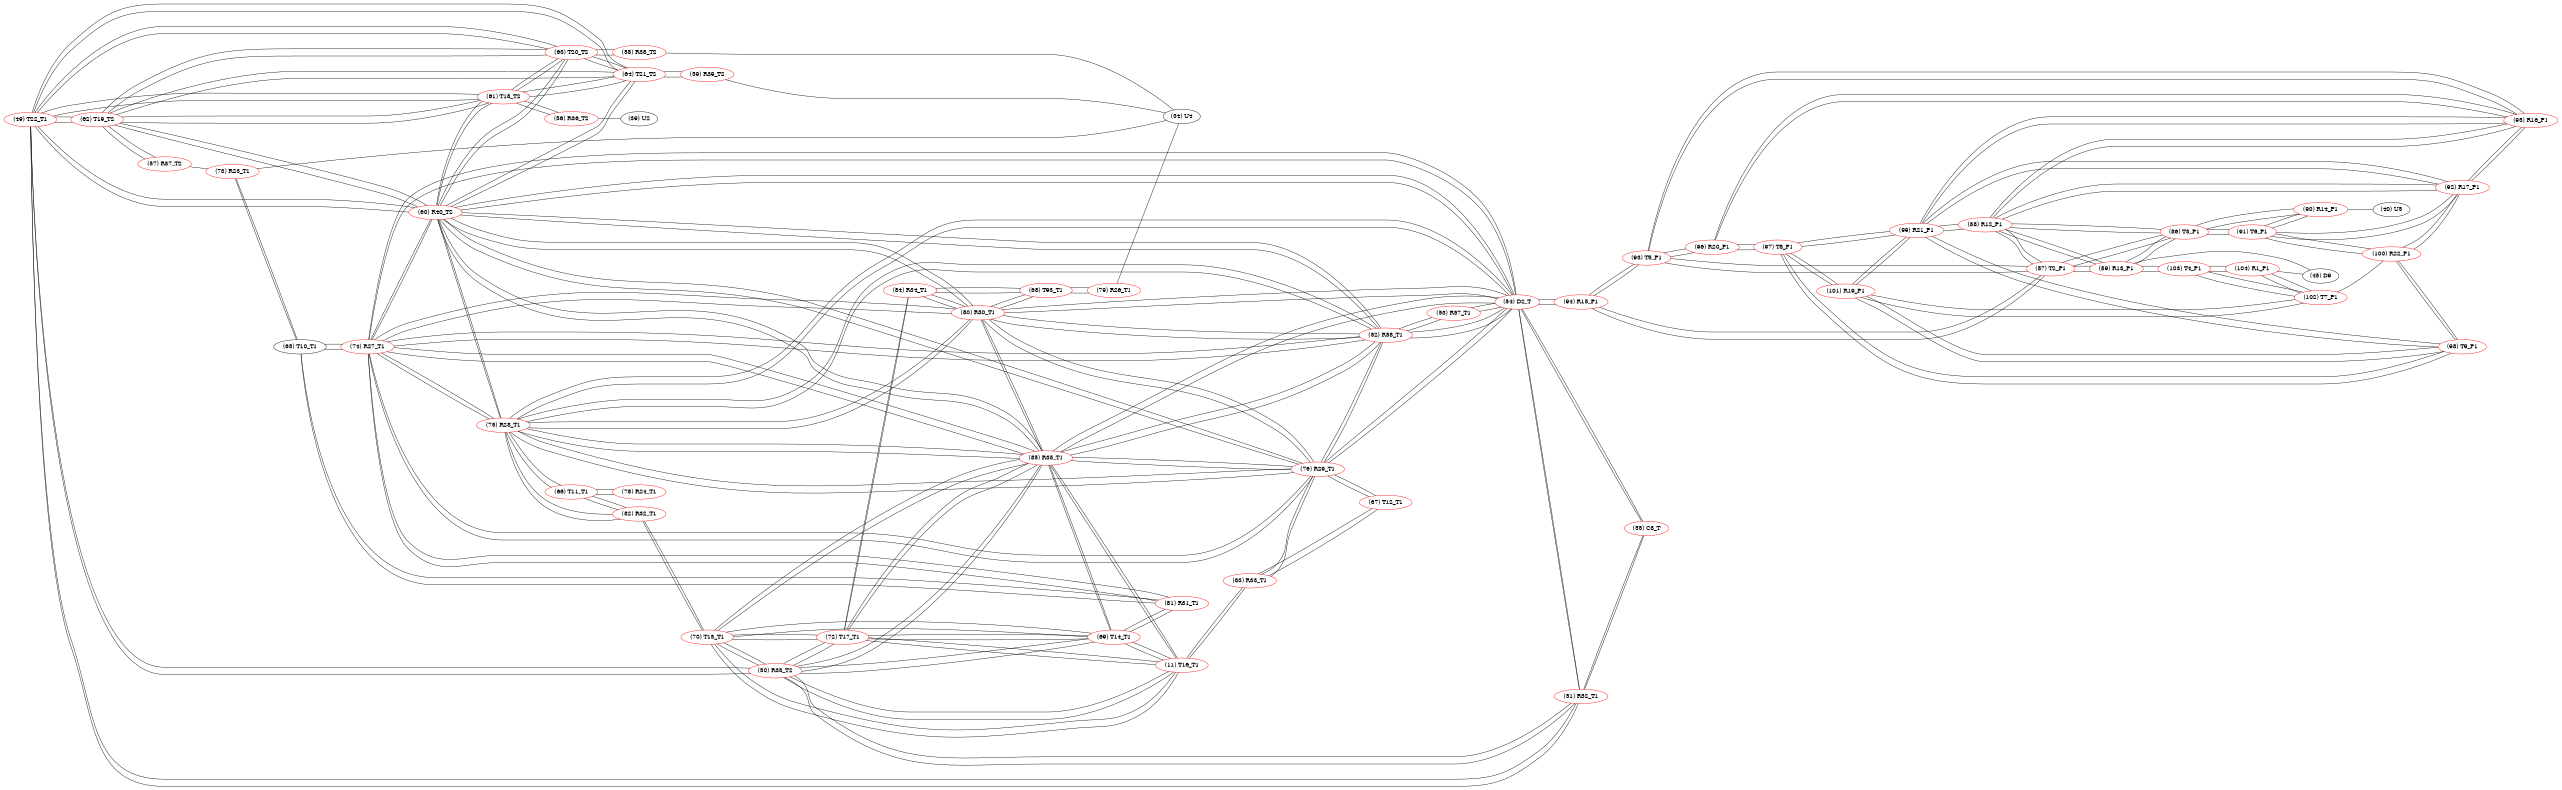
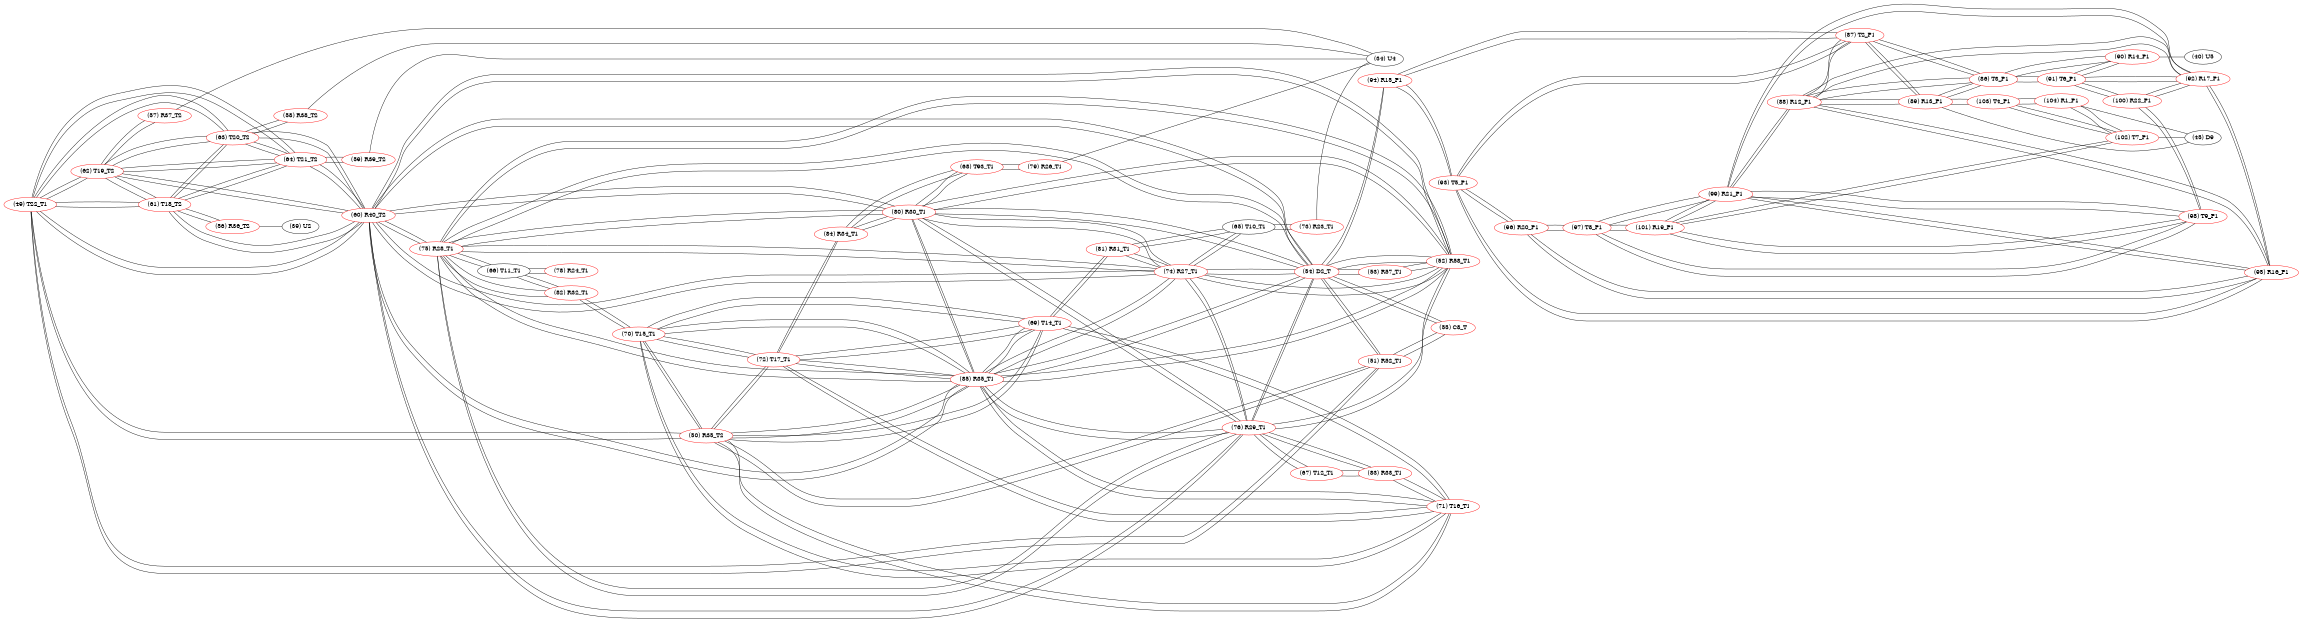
edge "(57) R37_T2" -- "(73) R23_T1": now "(57) R37_T2" -- "(34) U4"
edge "(100) R22_P1" -- "(102) T7_P1": now "(45) D9" -- "(102) T7_P1"
node "(66) T11_T1": color red -> black
node "(11) T16_T1": label "(11) T16_T1" -> "(71) T16_T1"
